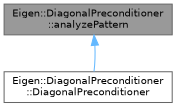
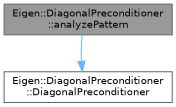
edge "Eigen::DiagonalPreconditioner ::DiagonalPreconditioner" -> "Eigen::DiagonalPreconditioner ::analyzePattern": reversed
